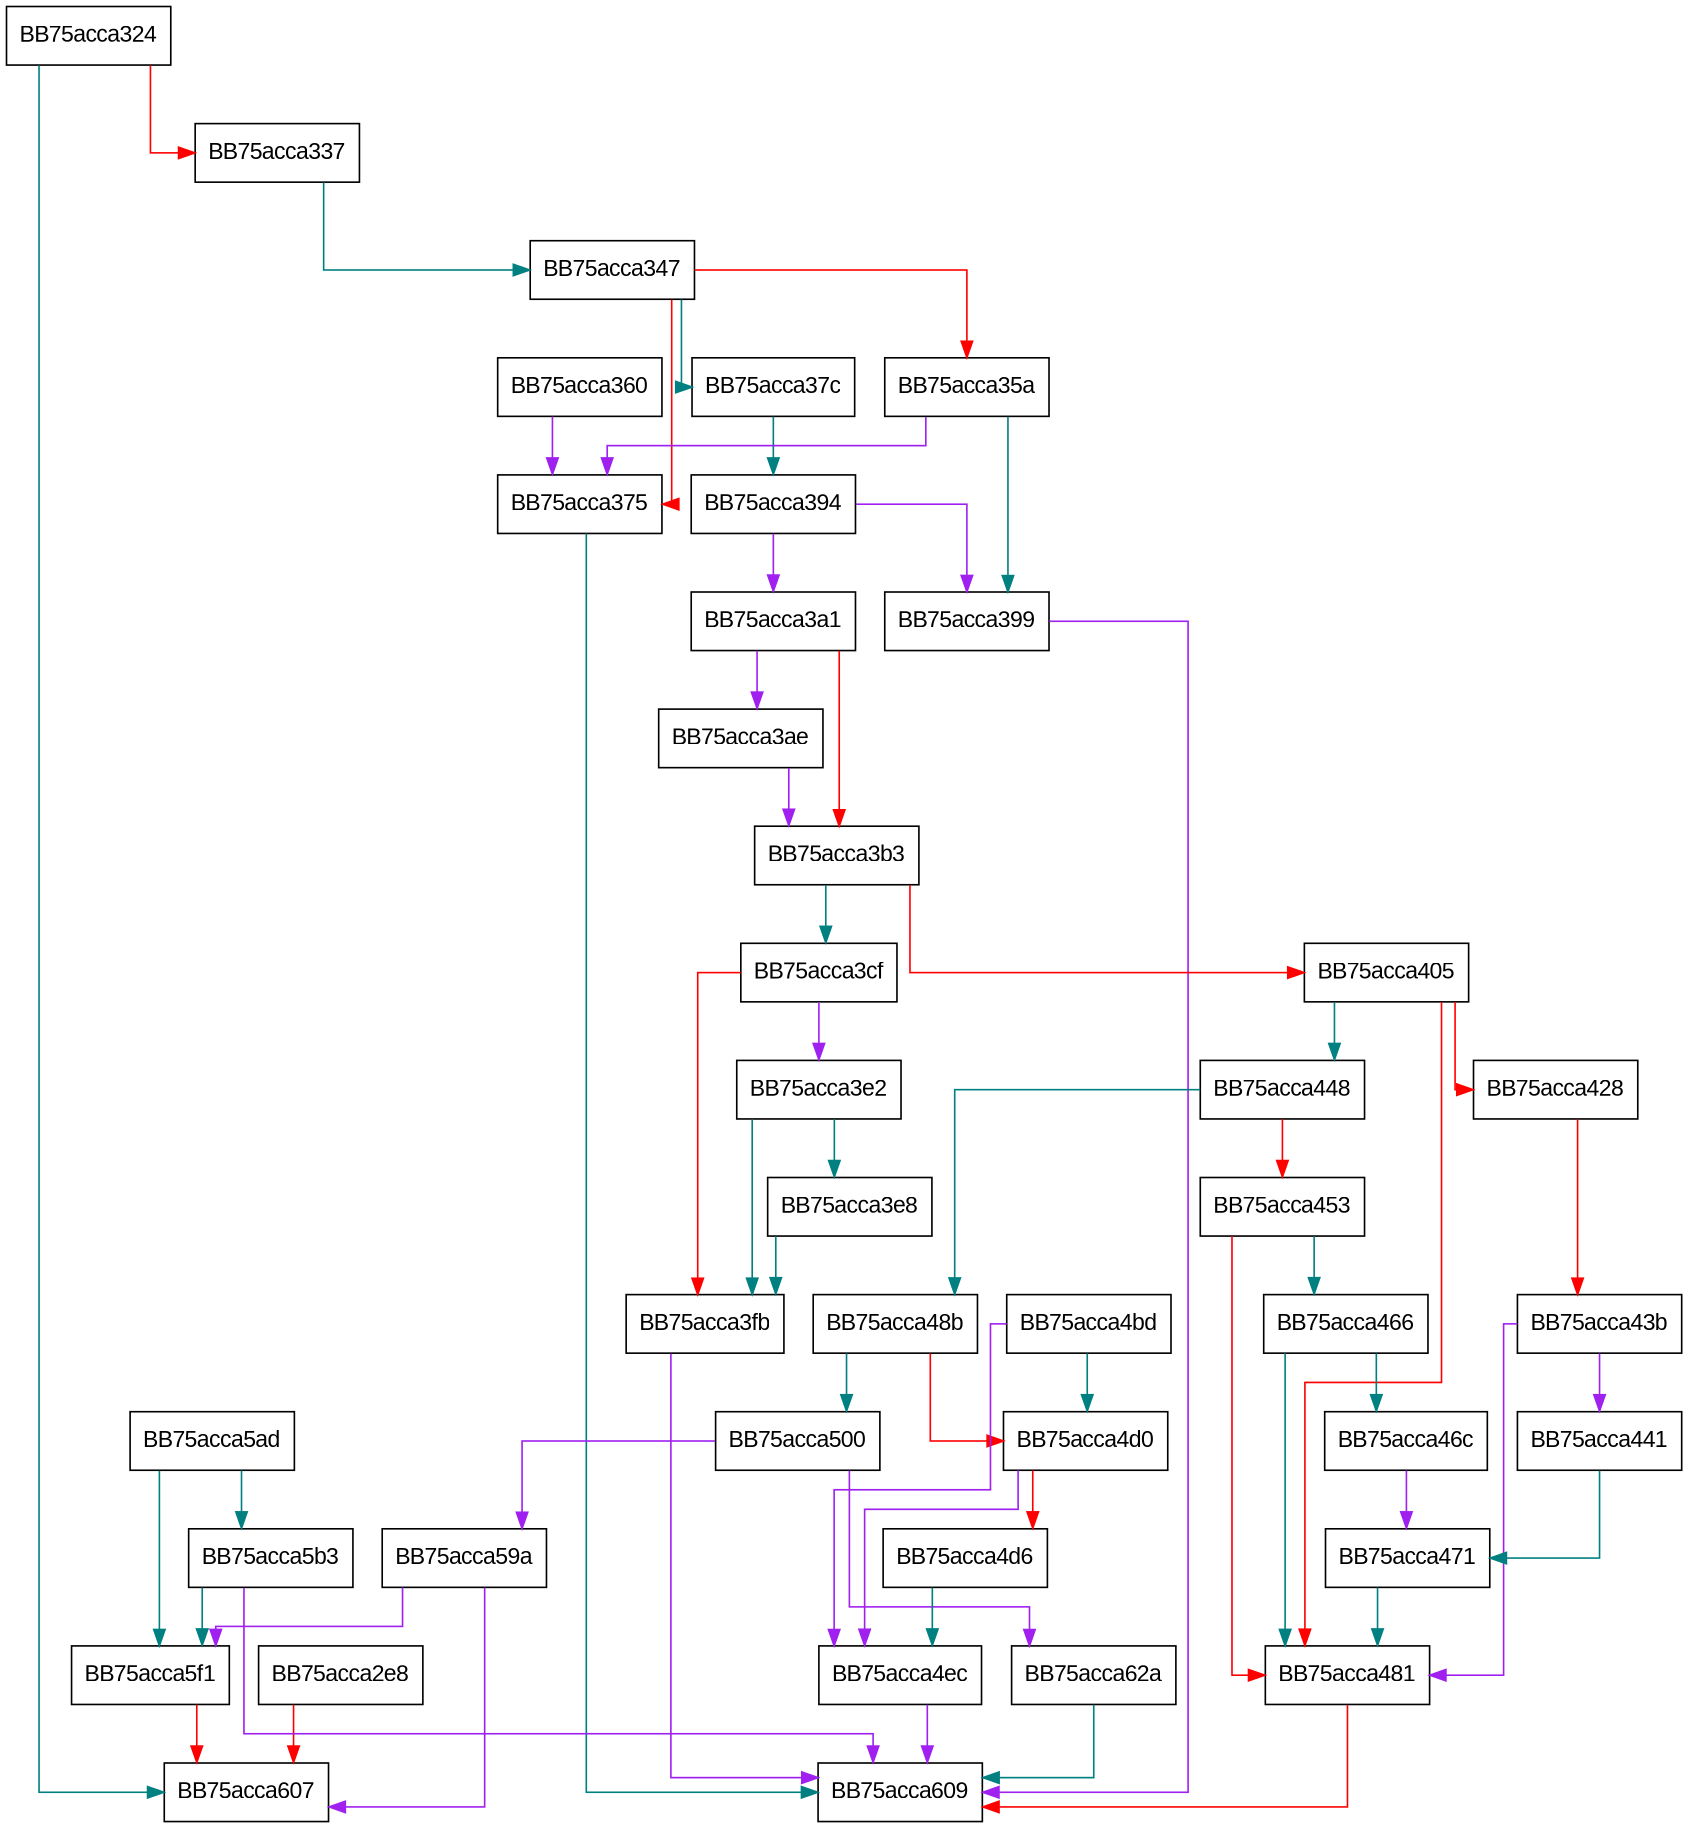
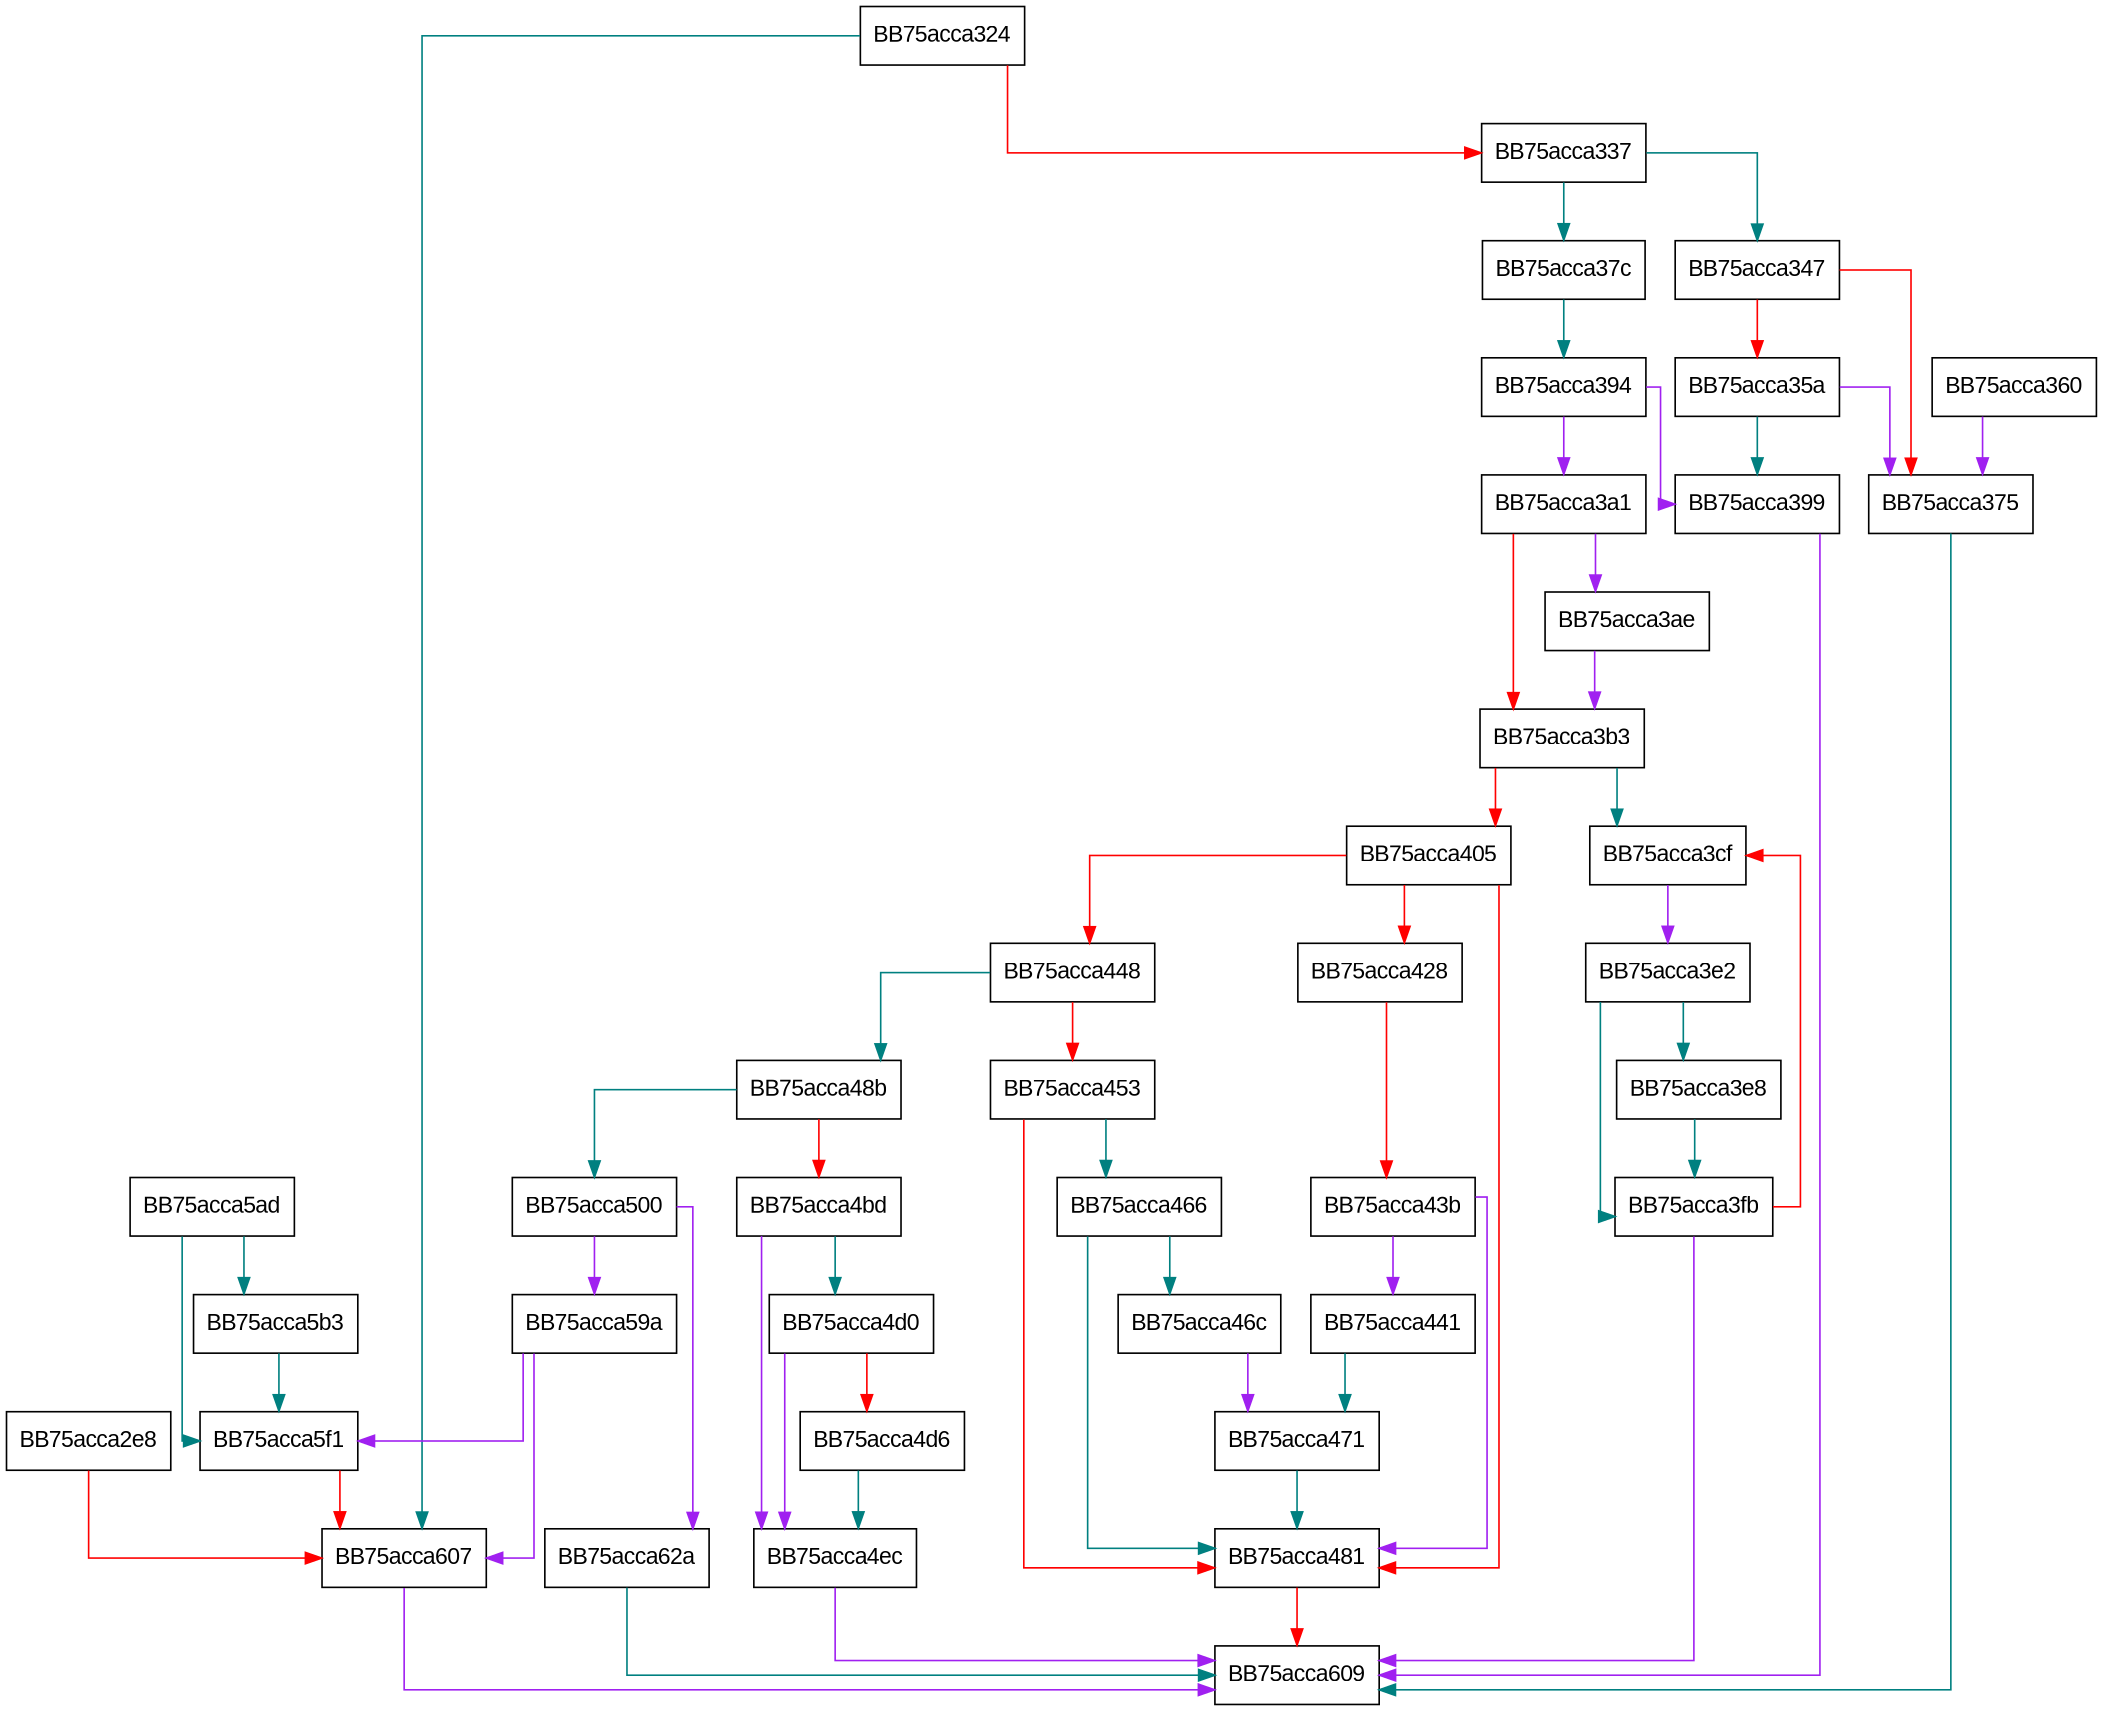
edge "BB75acca347" -> "BB75acca37c": now "BB75acca337" -> "BB75acca37c"
edge "BB75acca405" -> "BB75acca448": color teal -> red
edge "BB75acca3cf" -> "BB75acca3fb": reversed
edge "BB75acca48b" -> "BB75acca4d0": now "BB75acca48b" -> "BB75acca4bd"
edge "BB75acca5b3" -> "BB75acca609": now "BB75acca607" -> "BB75acca609"
